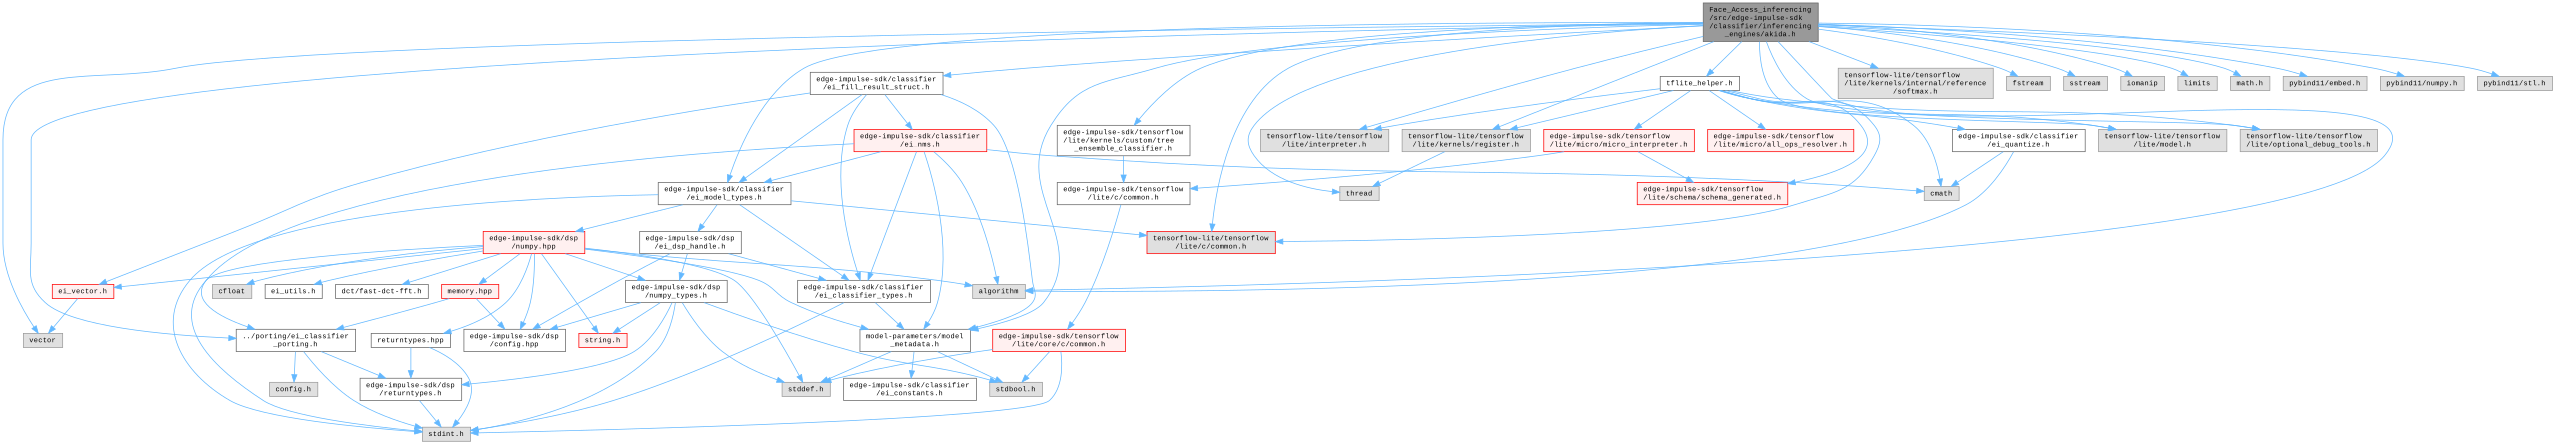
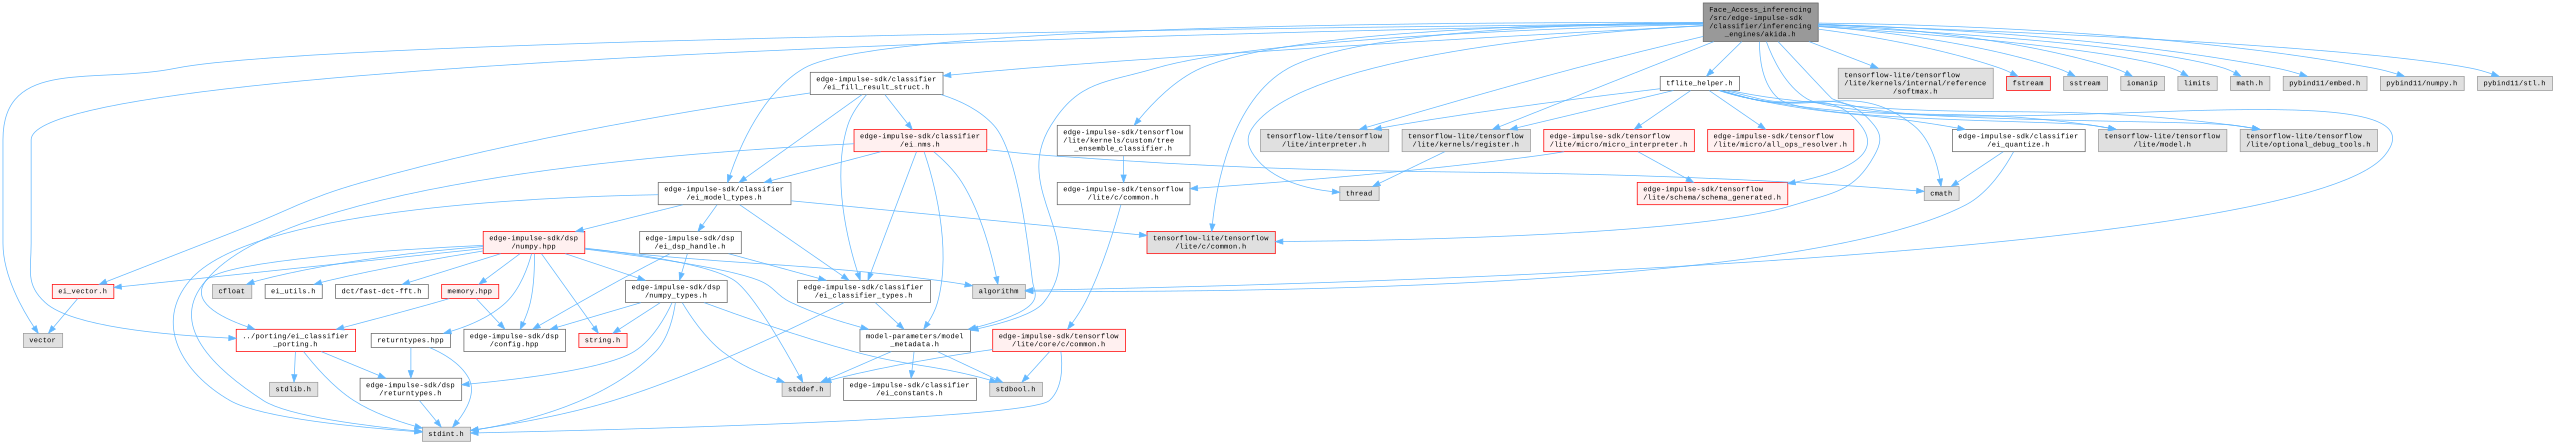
node "fstream": color grey60 -> red
node "../porting/ei_classifier _porting.h": color grey40 -> red
node "config.h": label "config.h" -> "stdlib.h"
